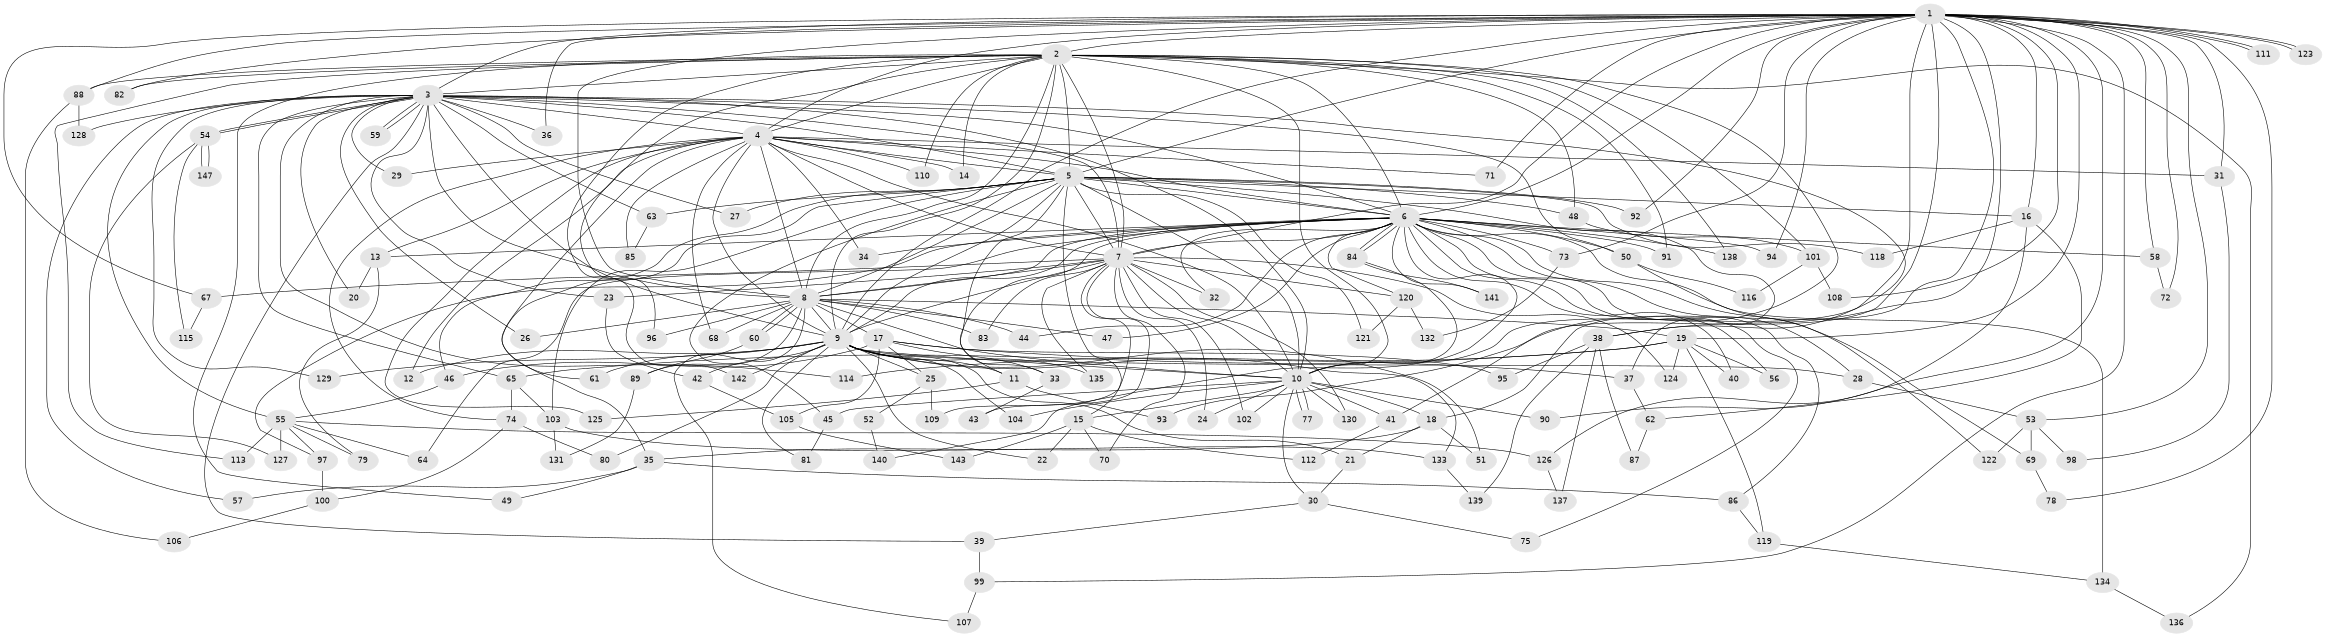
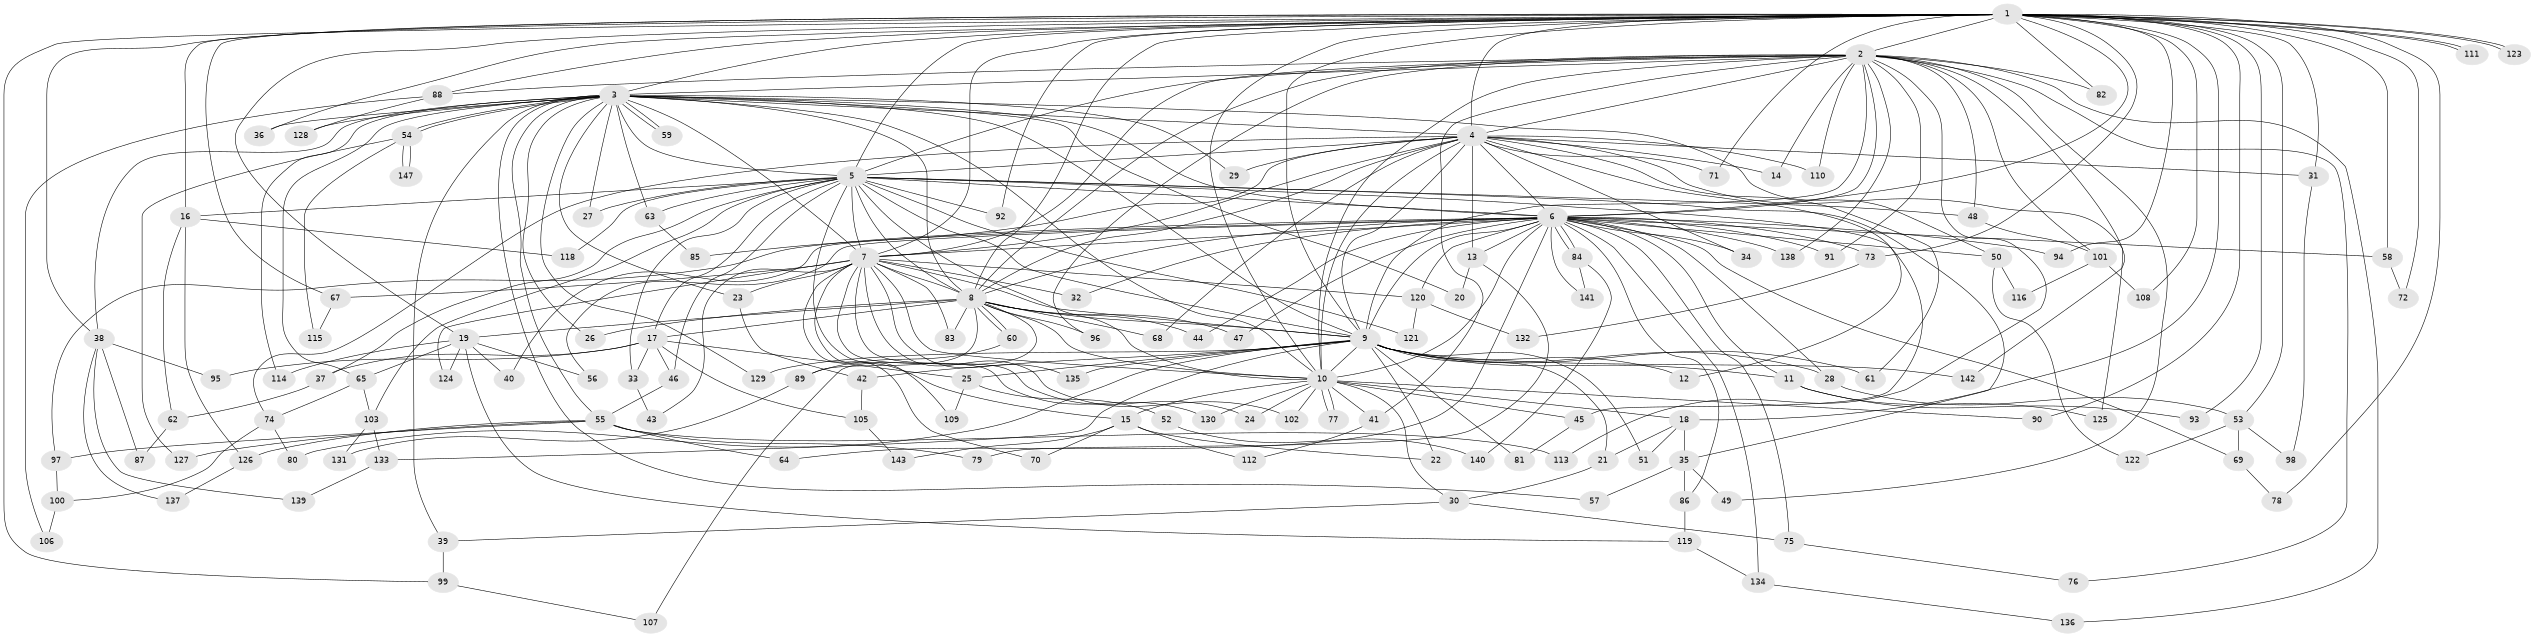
edge "5" -- "17": added
node "104": removed
node "76": added
